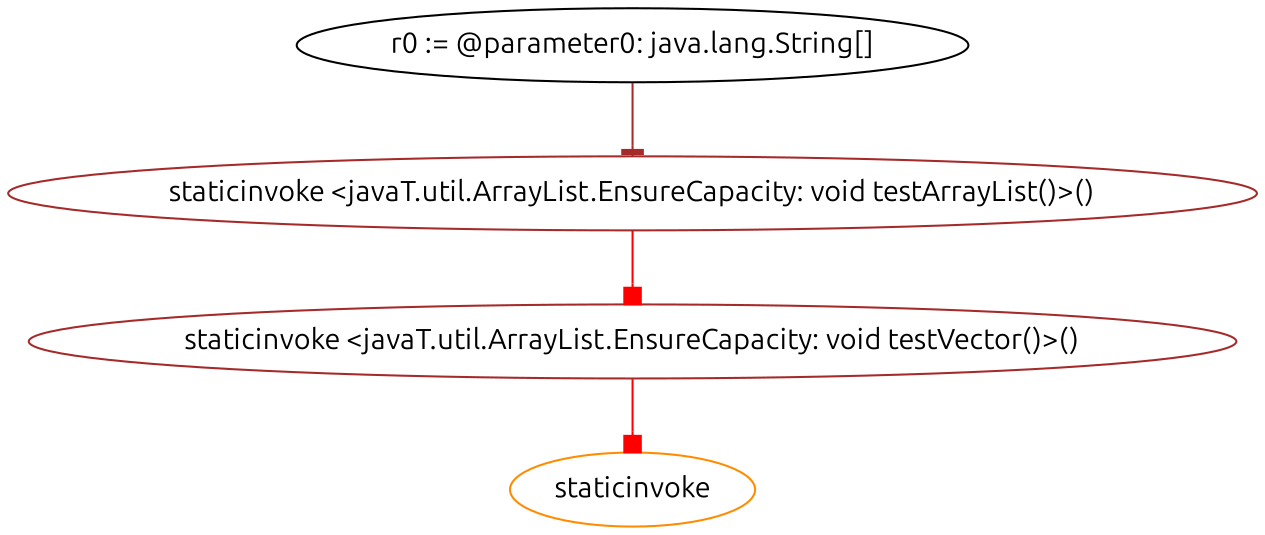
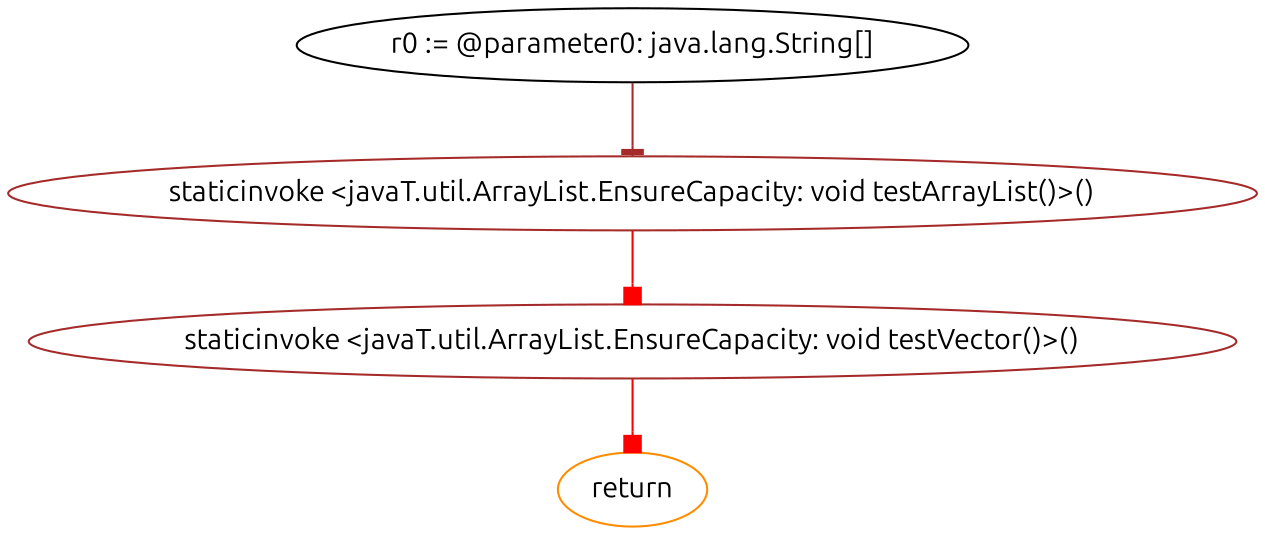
node "staticinvoke": label "staticinvoke" -> "return"
